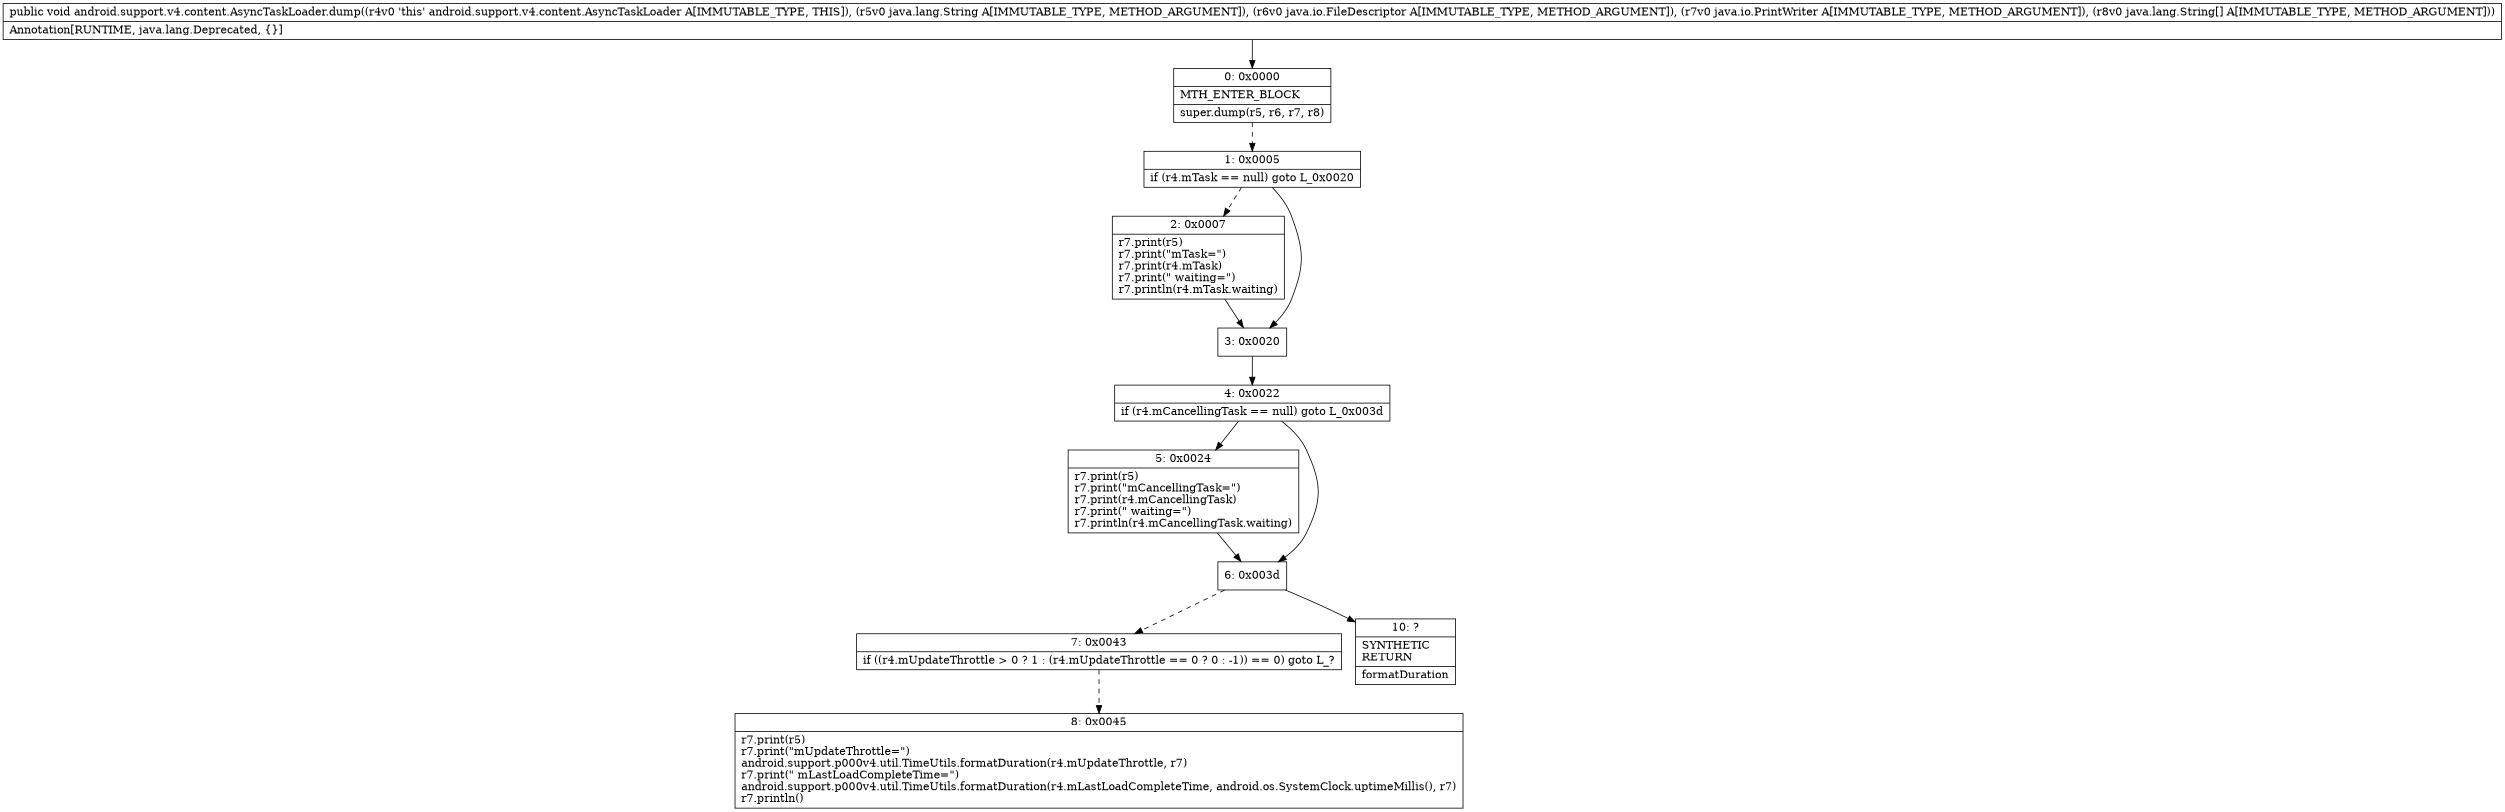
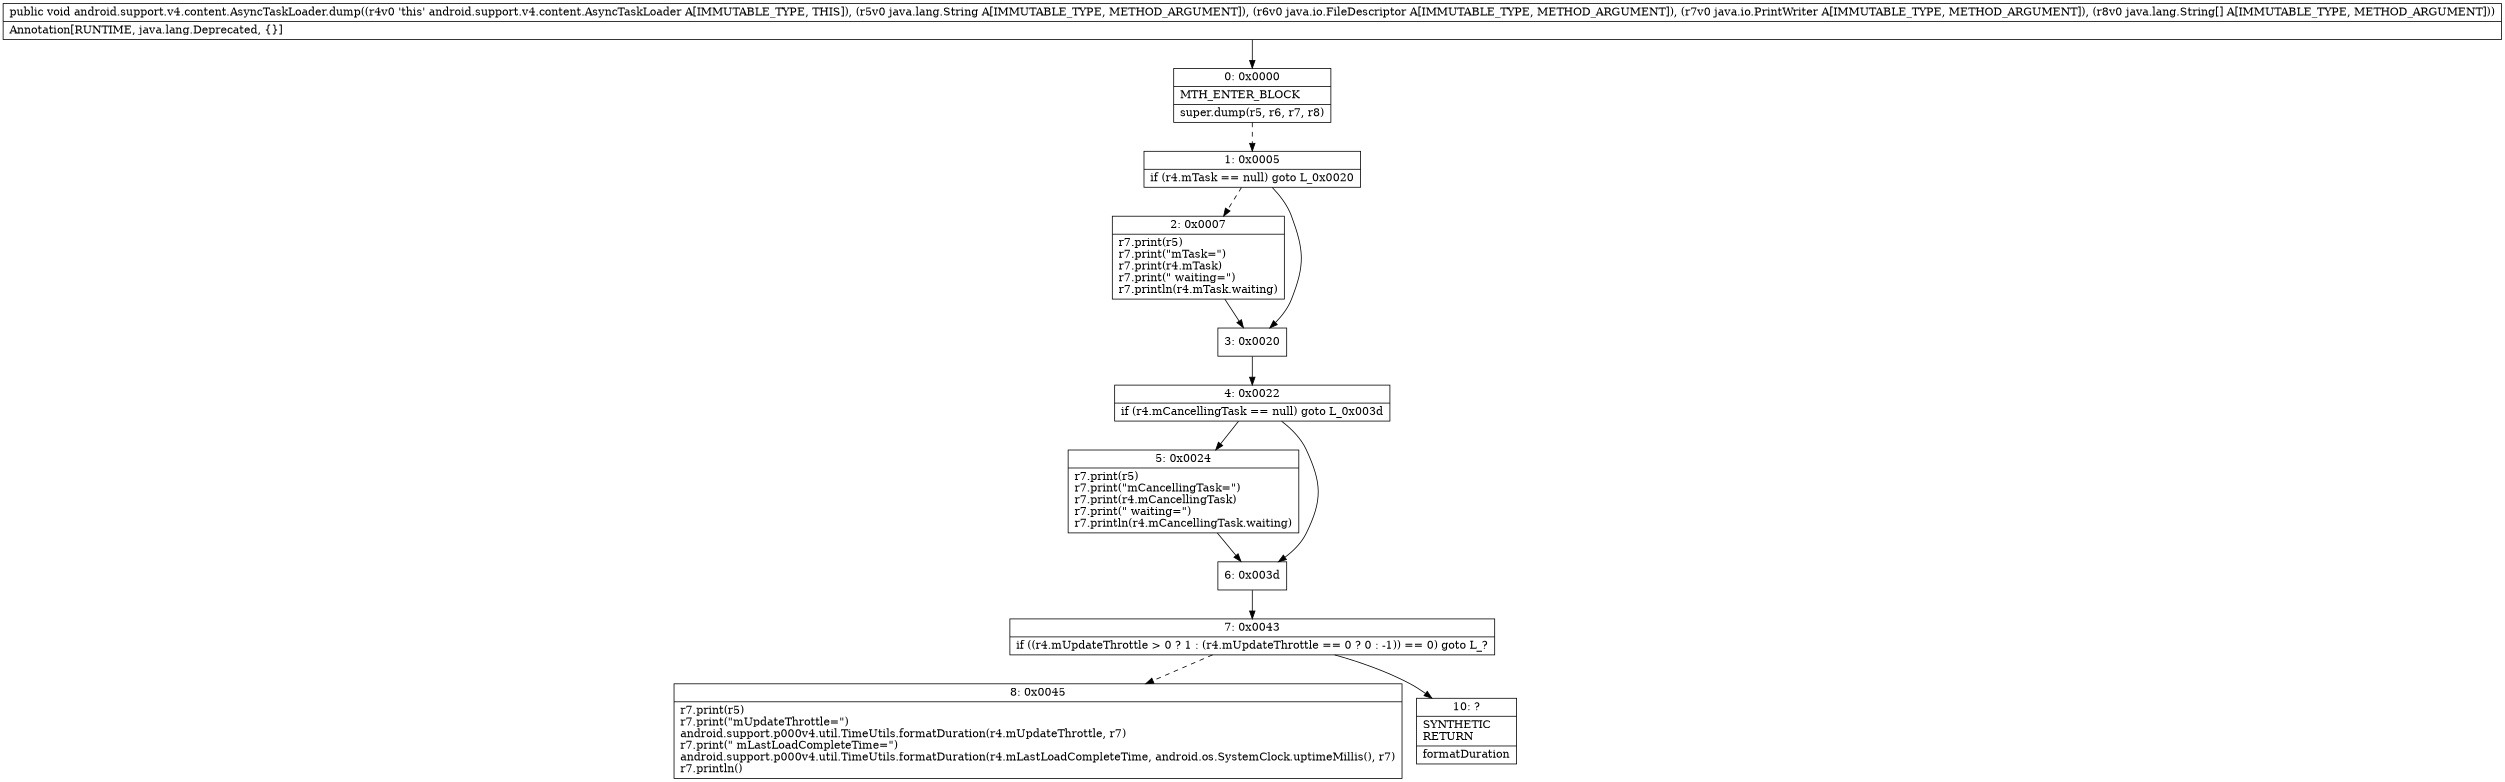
edge "6: 0x003d" -> "10: ?": now "7: 0x0043" -> "10: ?"
edge "6: 0x003d" -> "7: 0x0043": style dashed -> solid
